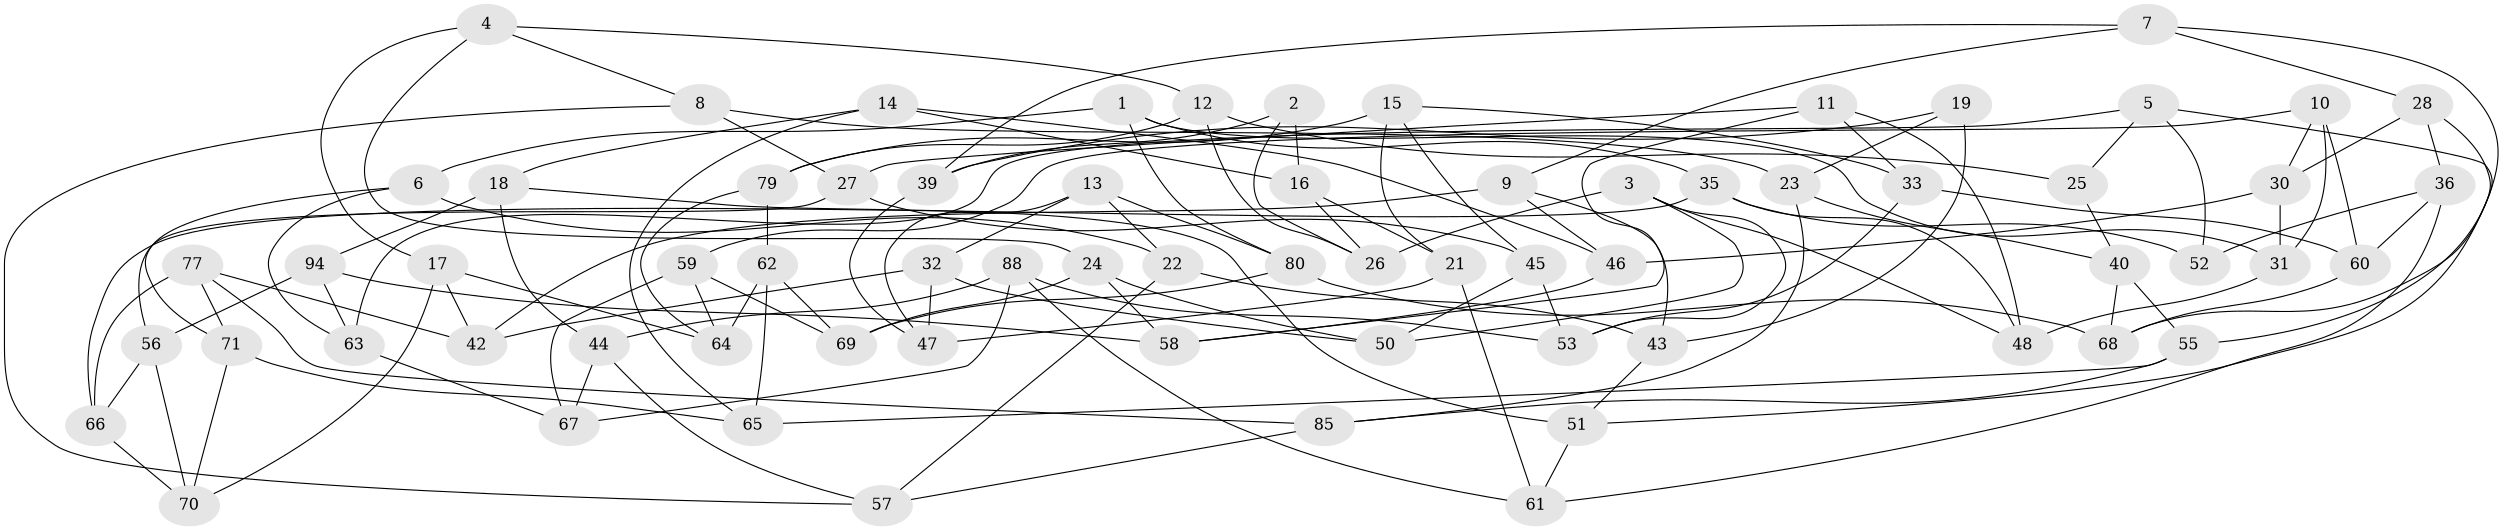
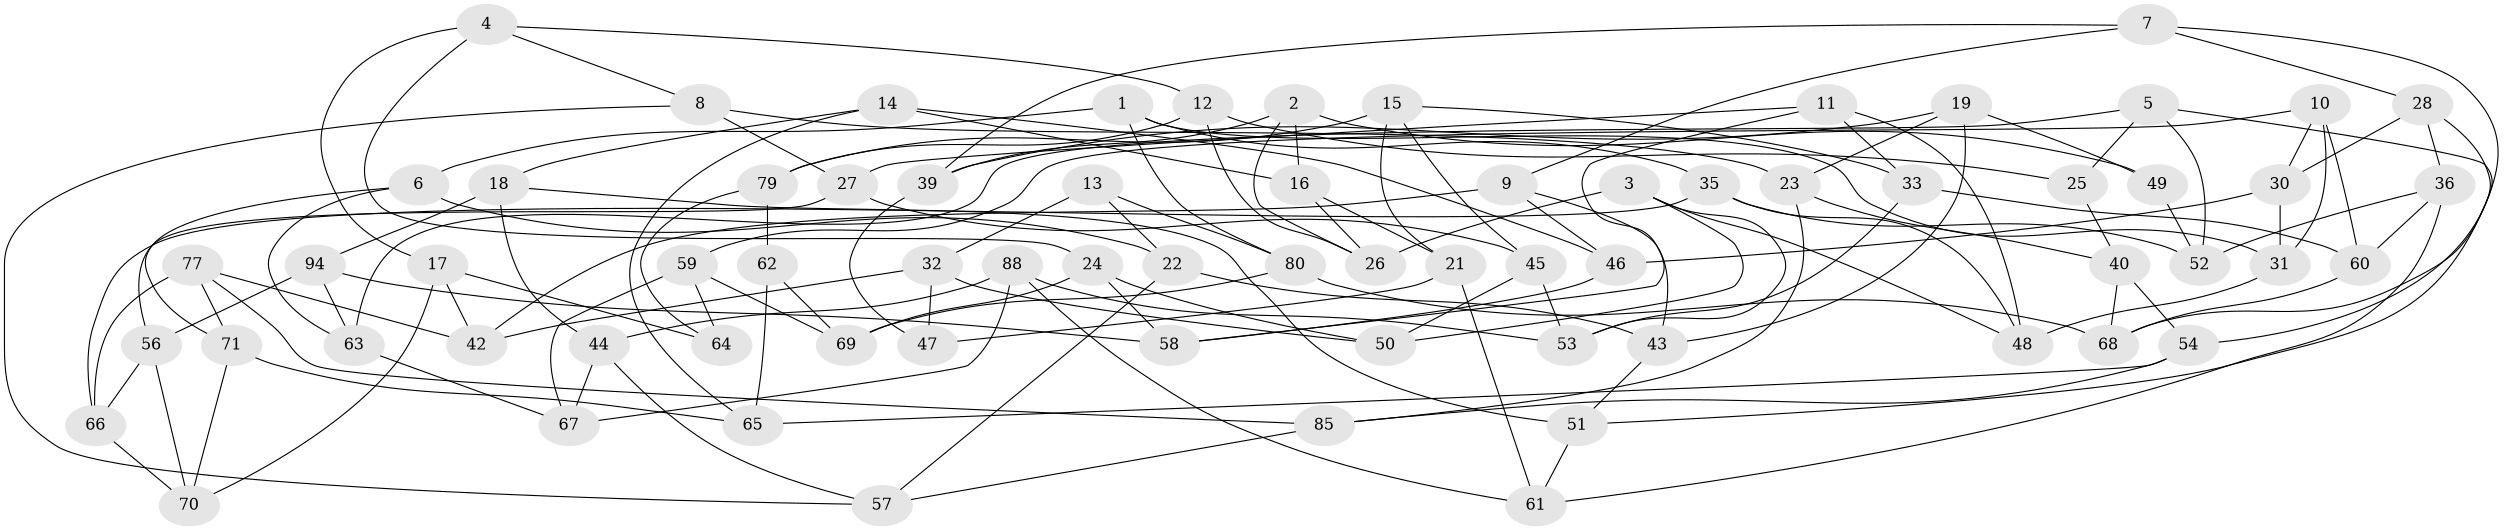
node "49": added
edge "13" -- "47": removed
edge "62" -- "64": removed
node "55": label "55" -> "54"
